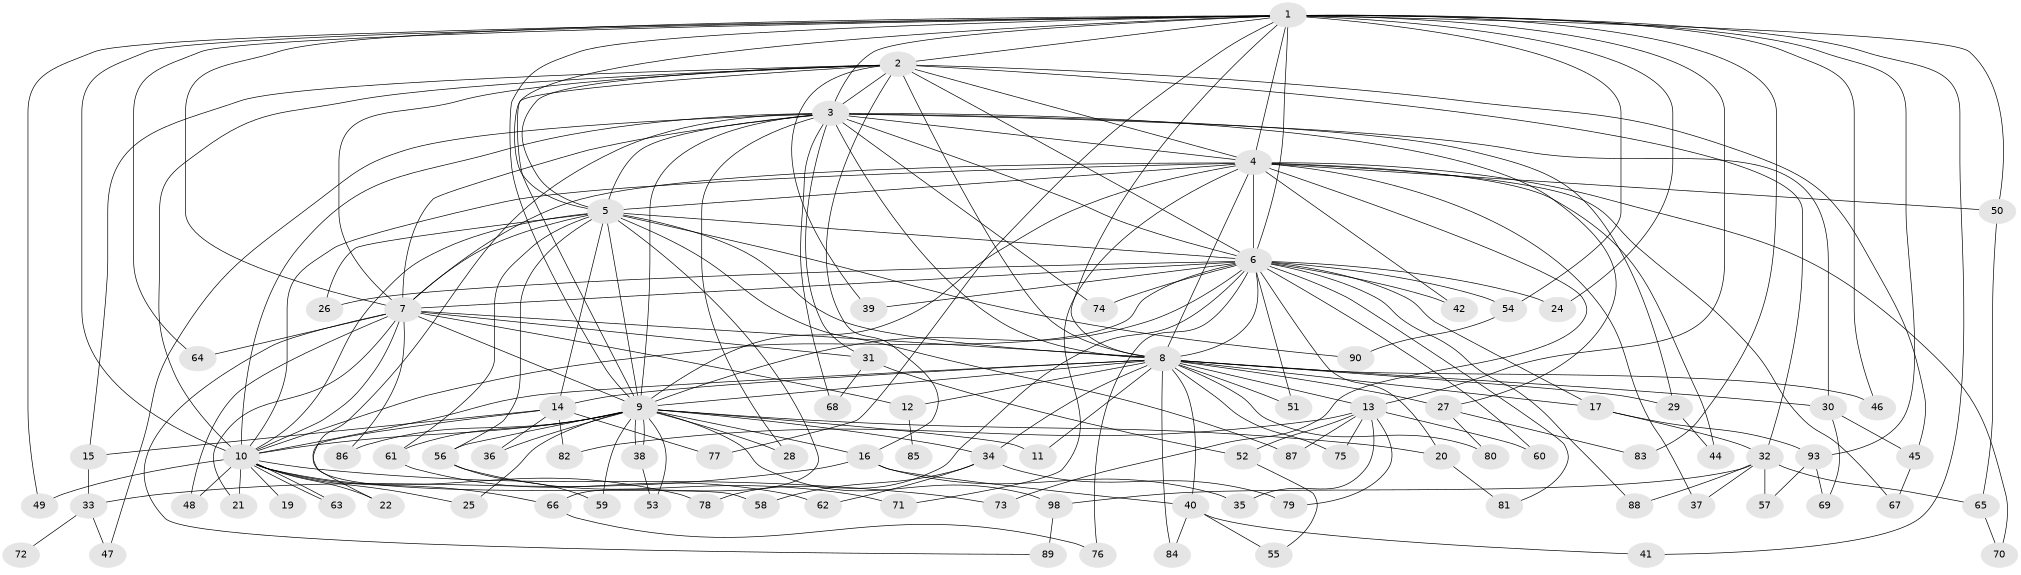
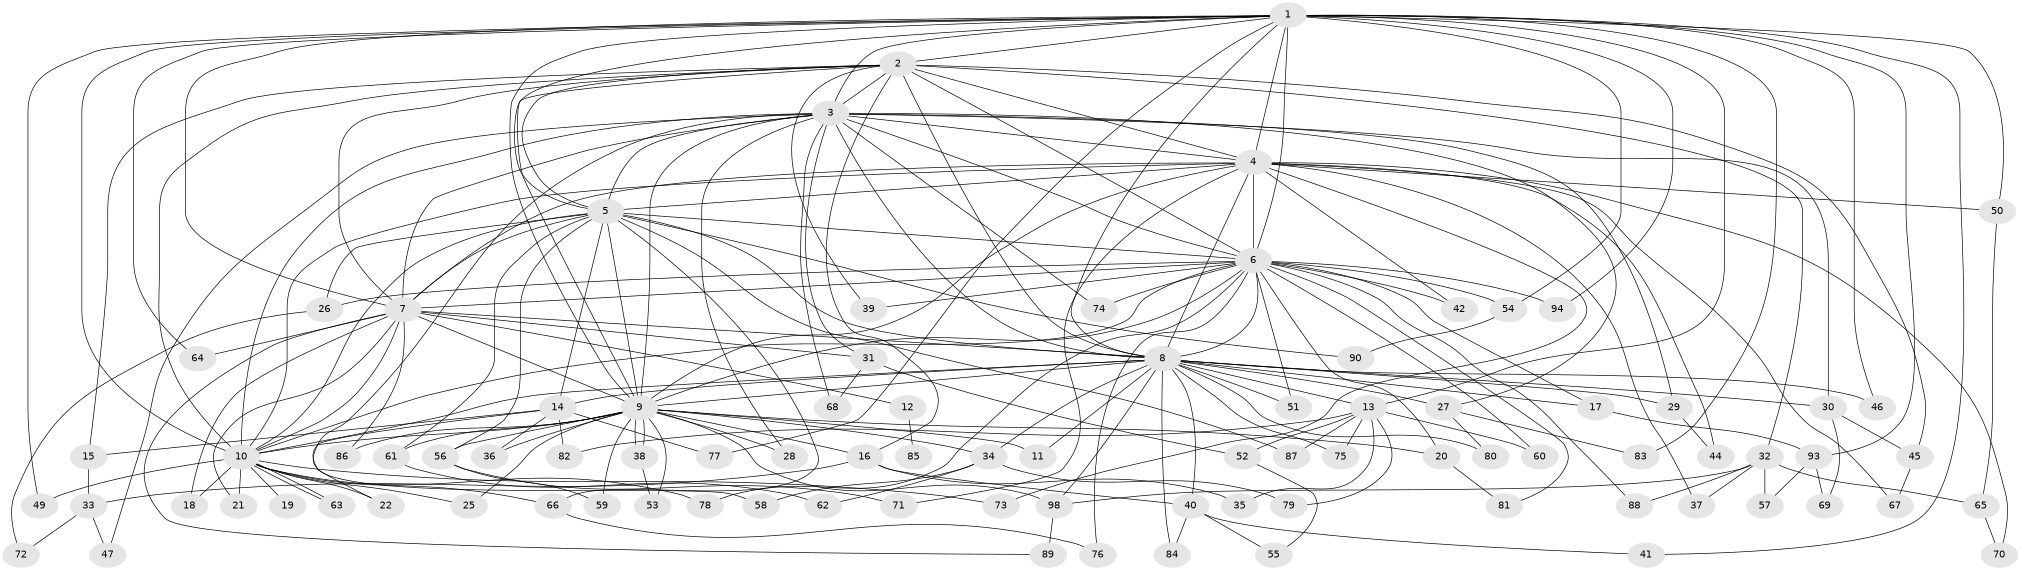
node "24": label "24" -> "94"
edge "26" -- "72": added
edge "8" -- "12": now "8" -- "98"
edge "17" -- "32": removed
node "48": label "48" -> "18"
